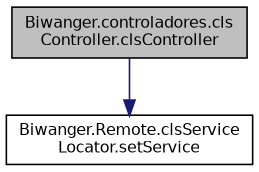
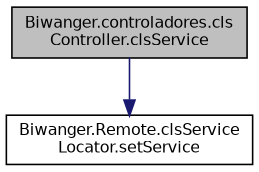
node "Biwanger.controladores.cls Controller.clsController": label "Biwanger.controladores.cls Controller.clsController" -> "Biwanger.controladores.cls Controller.clsService"
